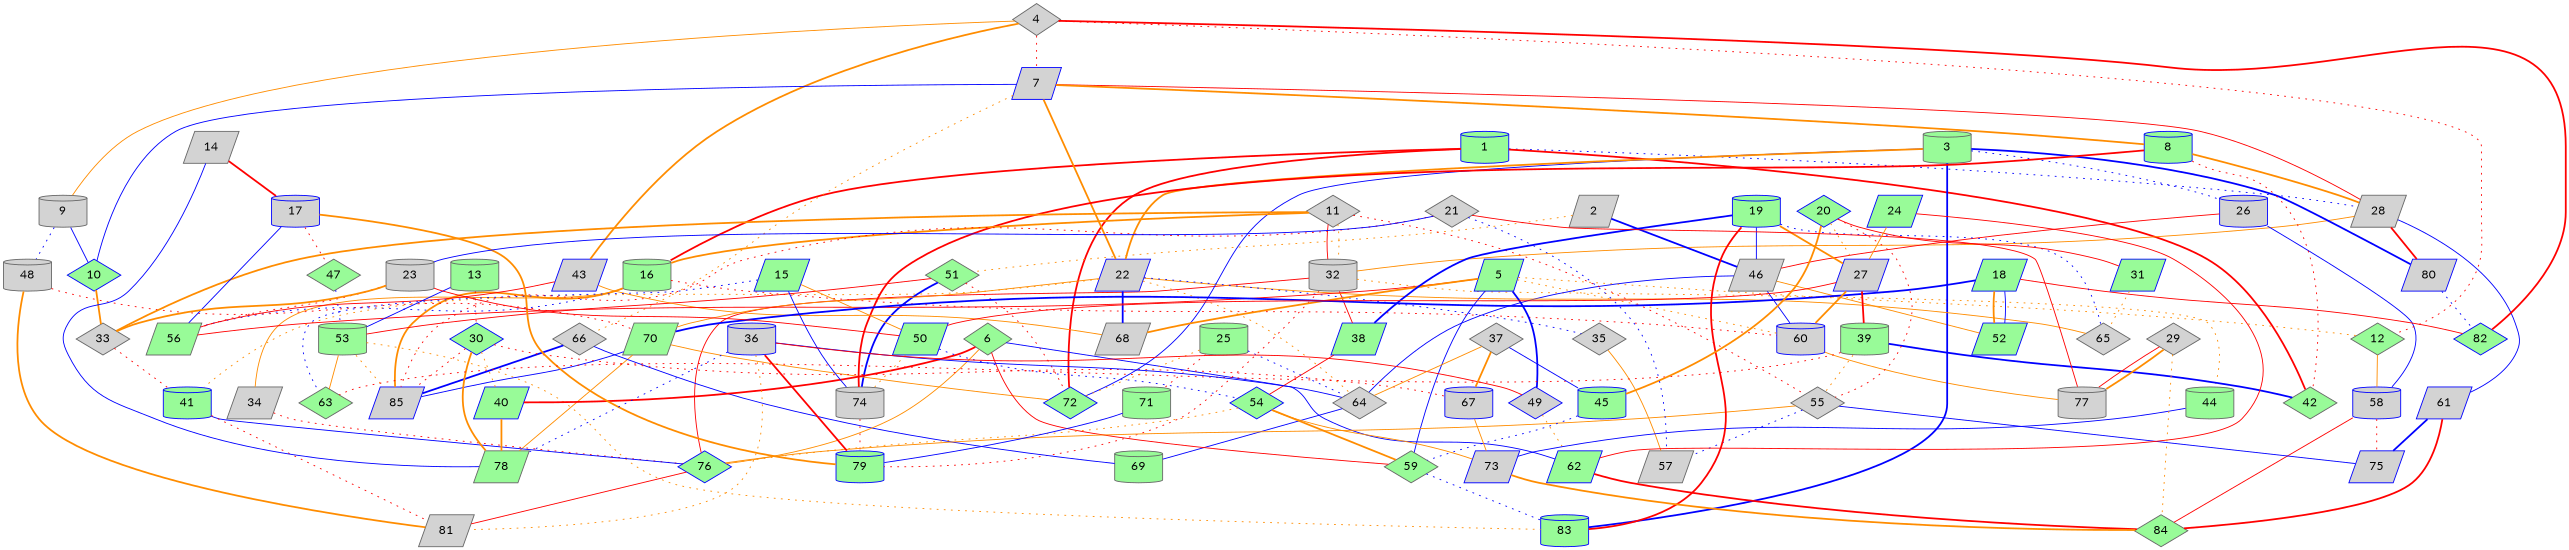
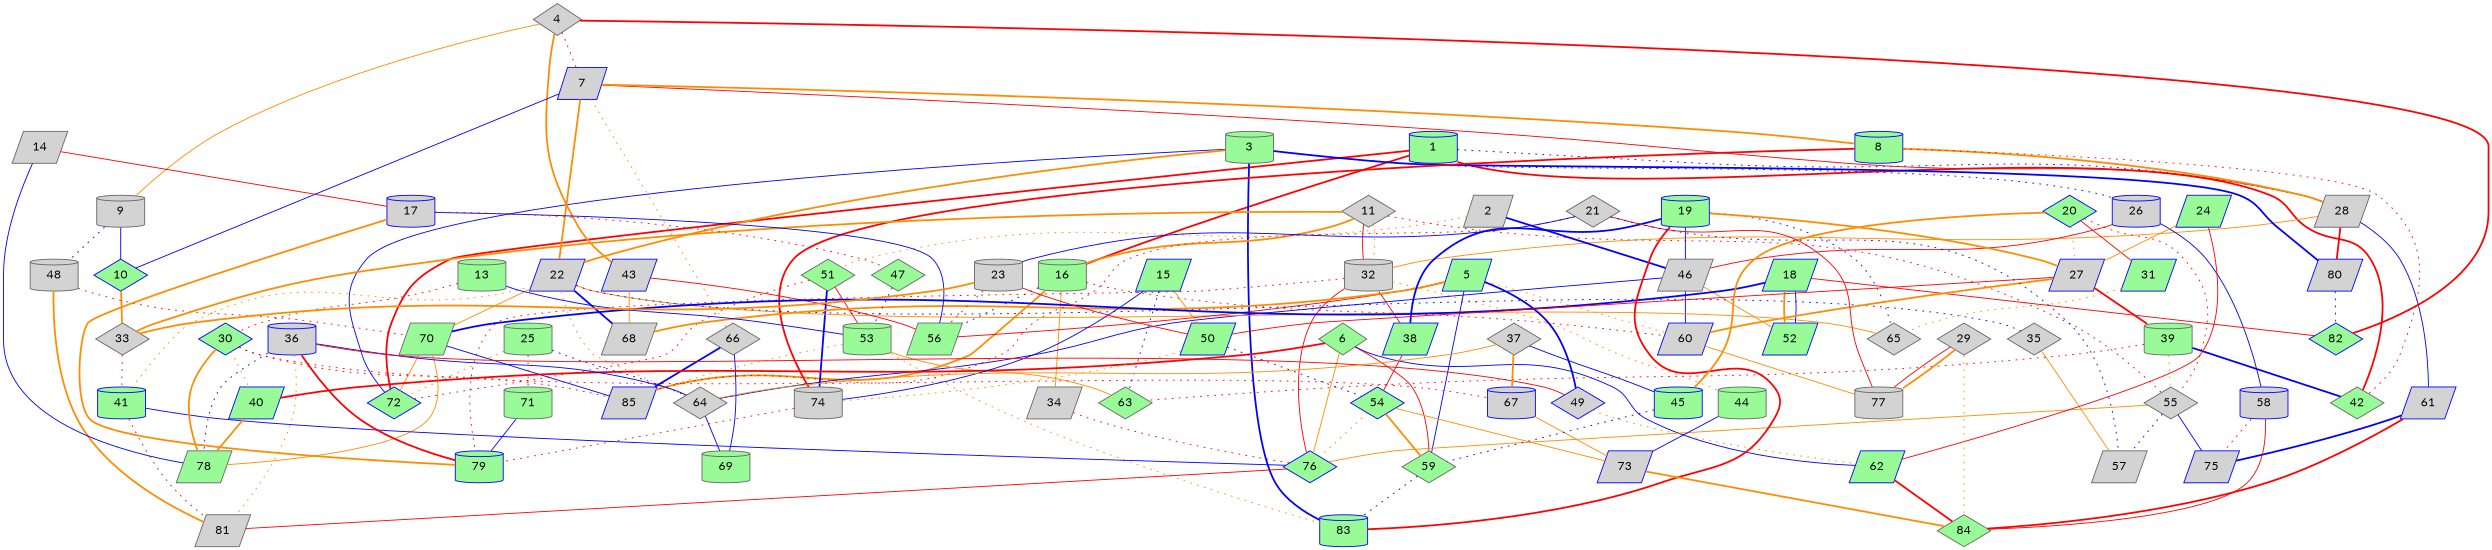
edge "14" -- "17": style bold -> solid
node "60": shape cylinder -> parallelogram
node "12": removed
